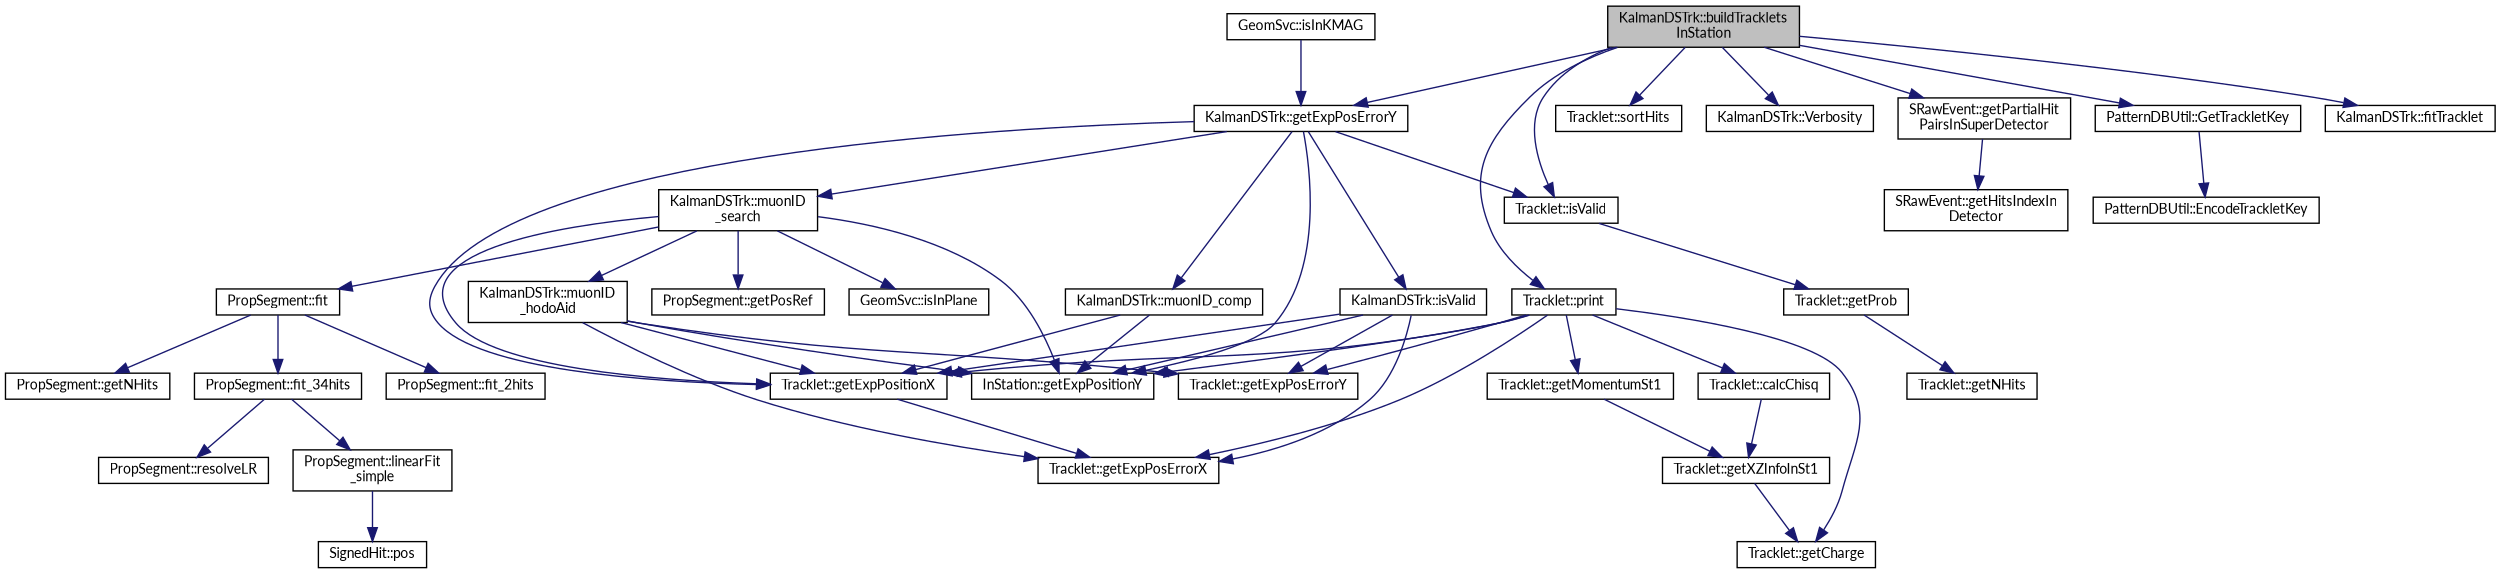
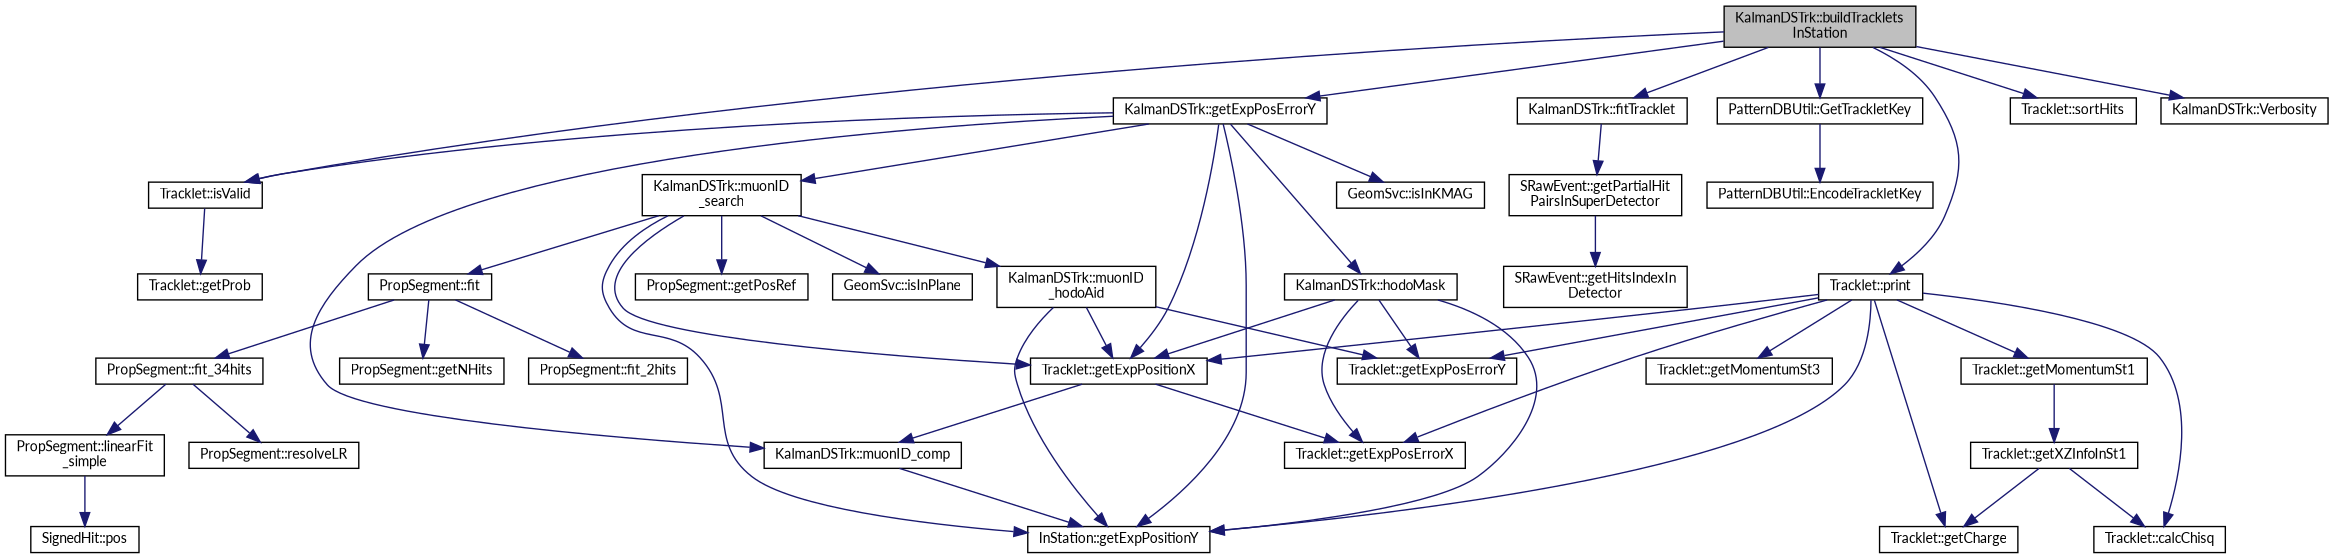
edge "GeomSvc::isInKMAG" -> "KalmanDSTrk::getExpPosErrorY": reversed
edge "KalmanDSTrk::buildTracklets InStation" -> "SRawEvent::getPartialHit PairsInSuperDetector": now "KalmanDSTrk::fitTracklet" -> "SRawEvent::getPartialHit PairsInSuperDetector"
node "KalmanDSTrk::isValid": label "KalmanDSTrk::isValid" -> "KalmanDSTrk::hodoMask"
edge "KalmanDSTrk::muonID_comp" -> "Tracklet::getExpPositionX": reversed
node "Tracklet::getMomentumSt3": added
node "Tracklet::getNHits": removed
edge "KalmanDSTrk::muonID _hodoAid" -> "Tracklet::getExpPosErrorX": removed
edge "Tracklet::calcChisq" -> "Tracklet::getXZInfoInSt1": reversed
